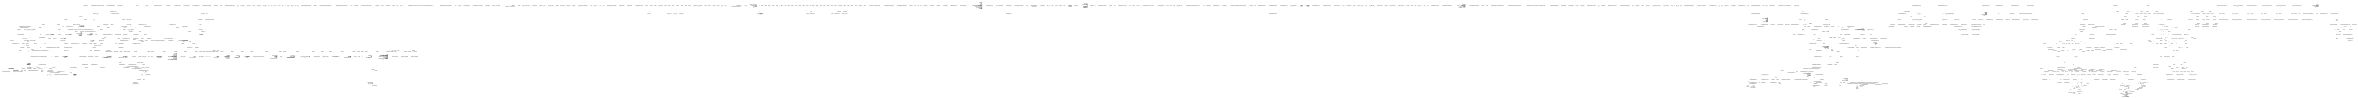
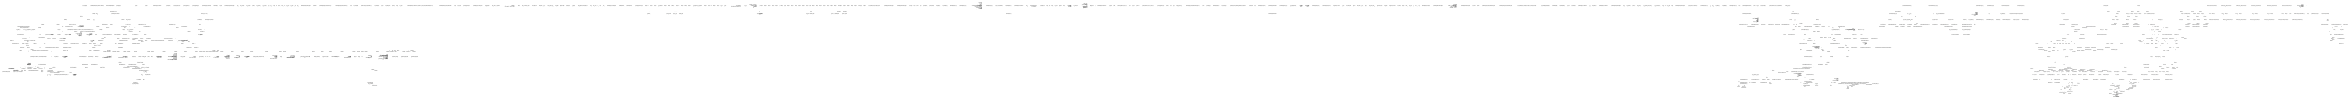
node "value = value.Substring(Math.Min(wordBuffer, value.Length))": removed
edge "CommandLine.Core.Verb" -> "this.name = name": reversed
